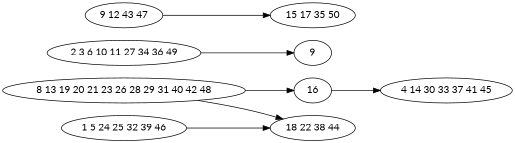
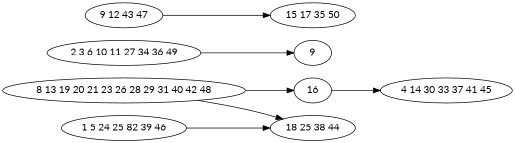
node "1 5 24 25 32 39 46": label "1 5 24 25 32 39 46" -> "1 5 24 25 82 39 46"
node "18 22 38 44": label "18 22 38 44" -> "18 25 38 44"
